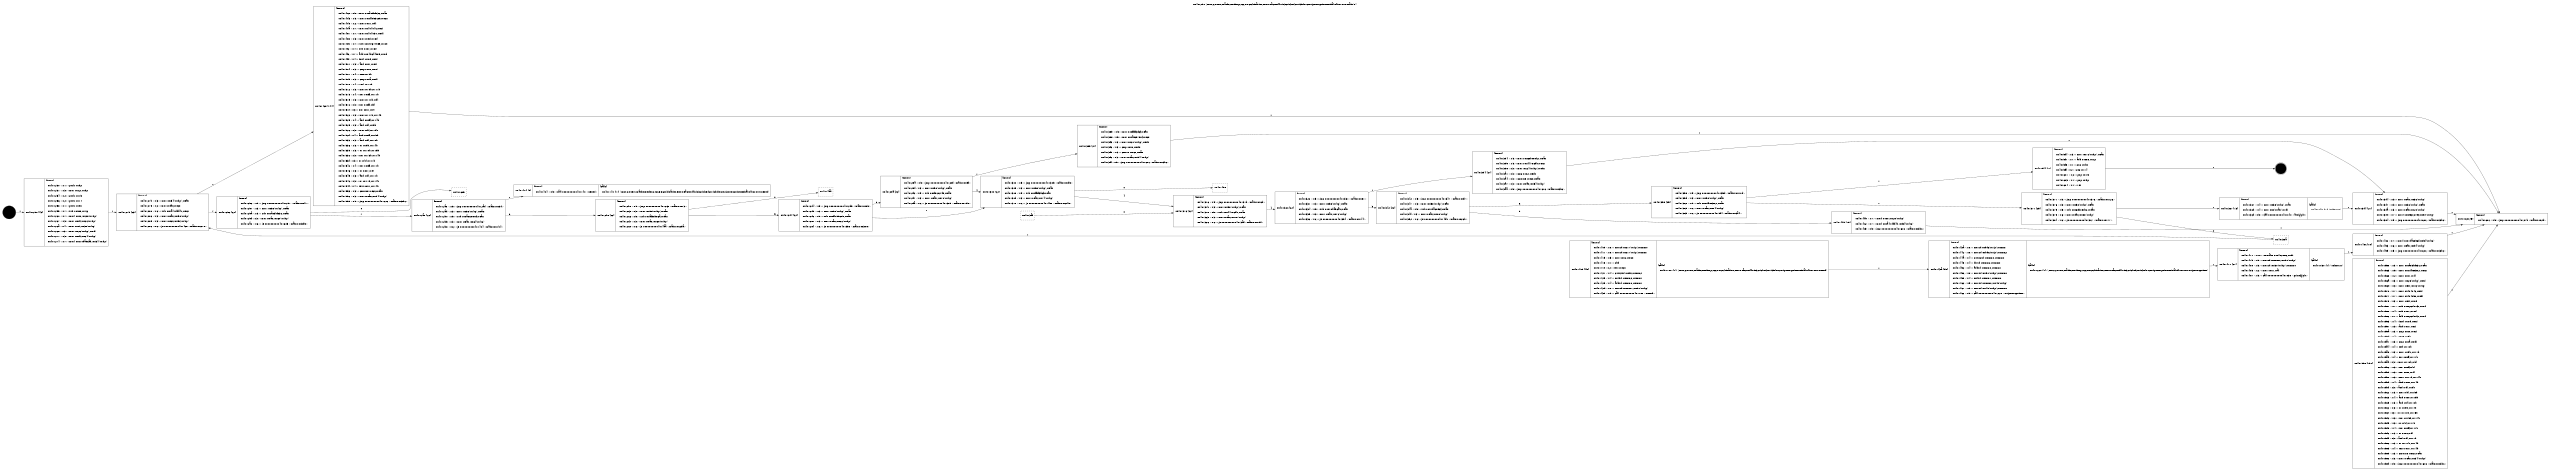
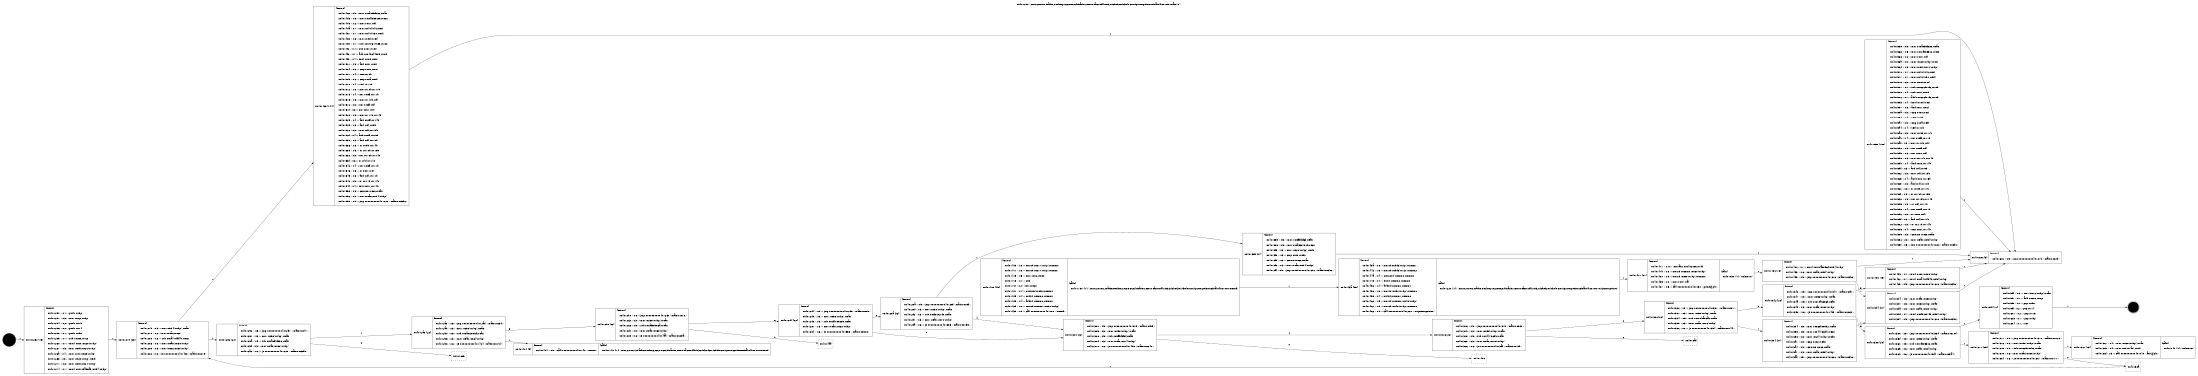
edge "0x4013c7 [13]" -> "0x4013d4 [21]": now "0x40148c [18]" -> "0x4013d4 [21]"
edge "0x4013af" -> "0x401316 [22]": reversed
